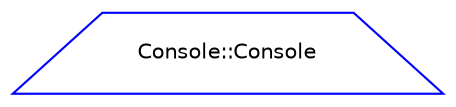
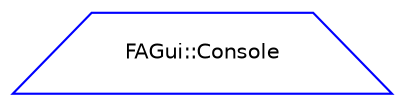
node "Console::Console": label "Console::Console" -> "FAGui::Console"
